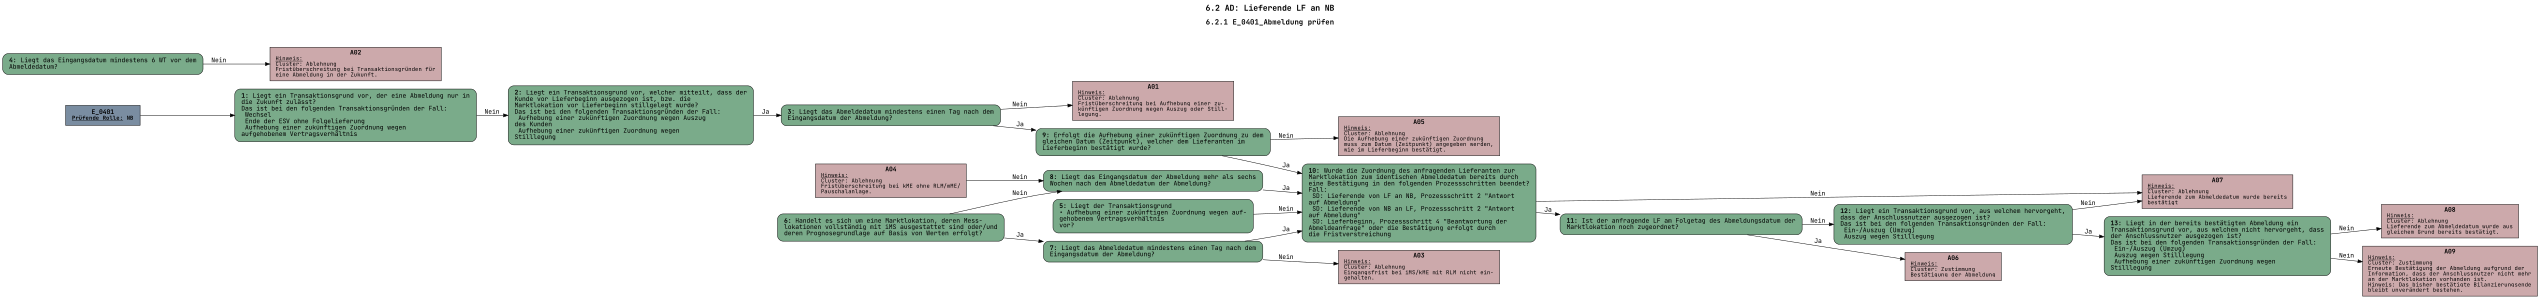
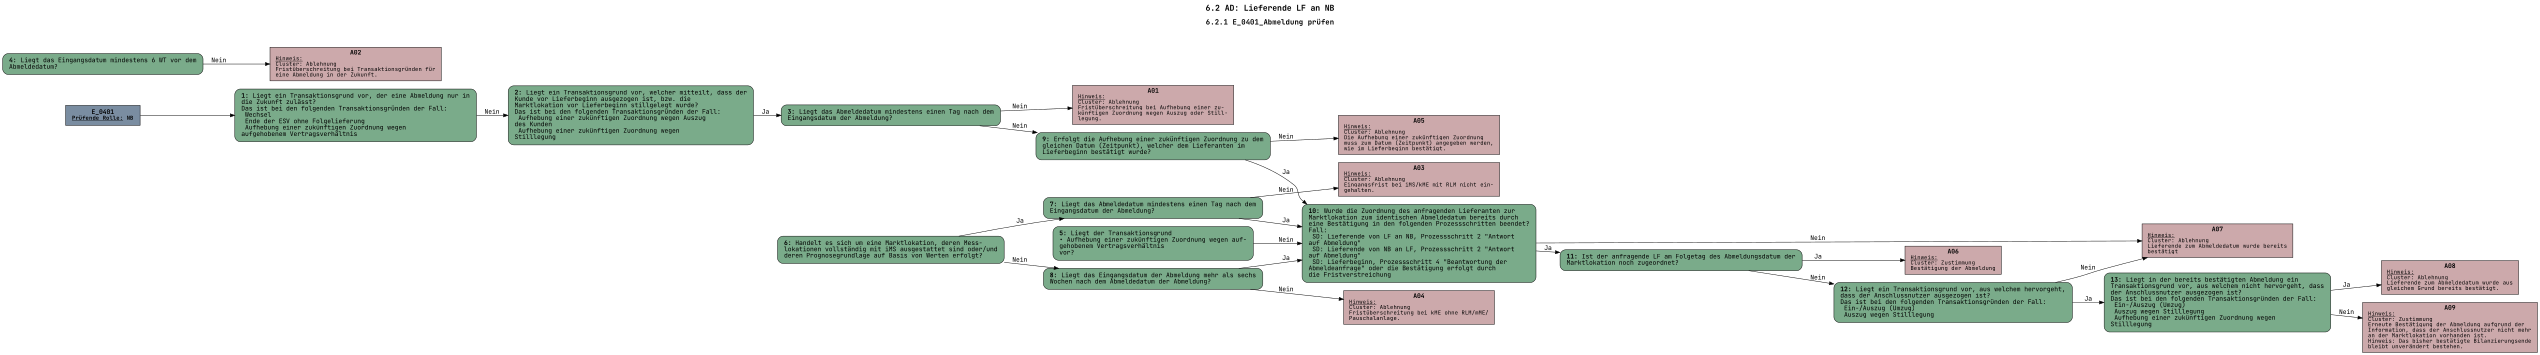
edge "3:" -> "9:": label "Ja" -> "Nein"
edge "A04" -> "8:": reversed
edge "13:" -> "A08": label "Nein" -> "Ja"
